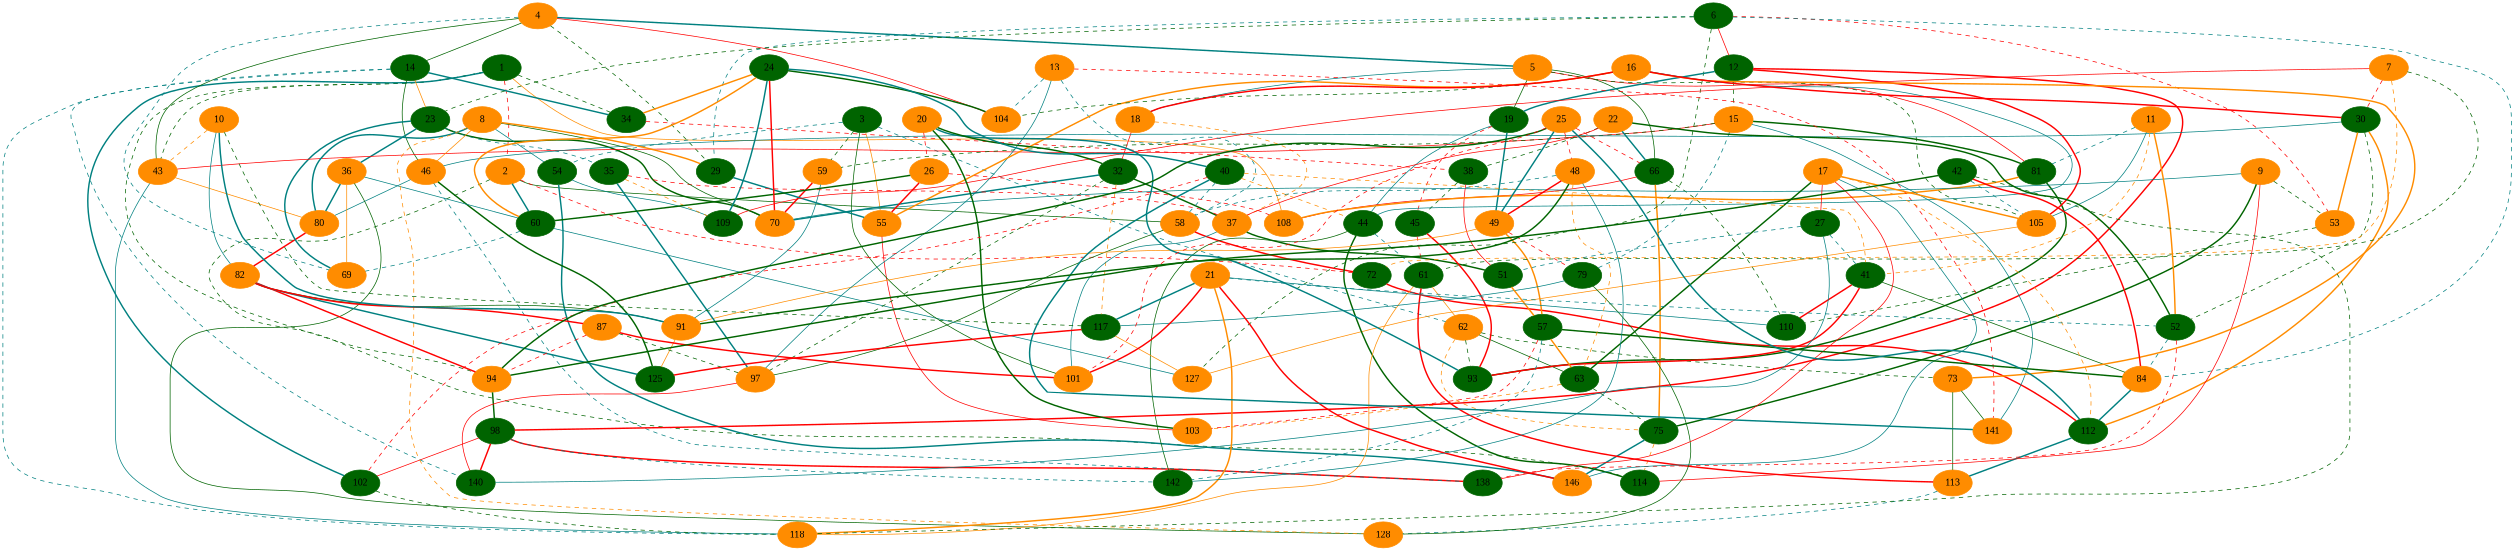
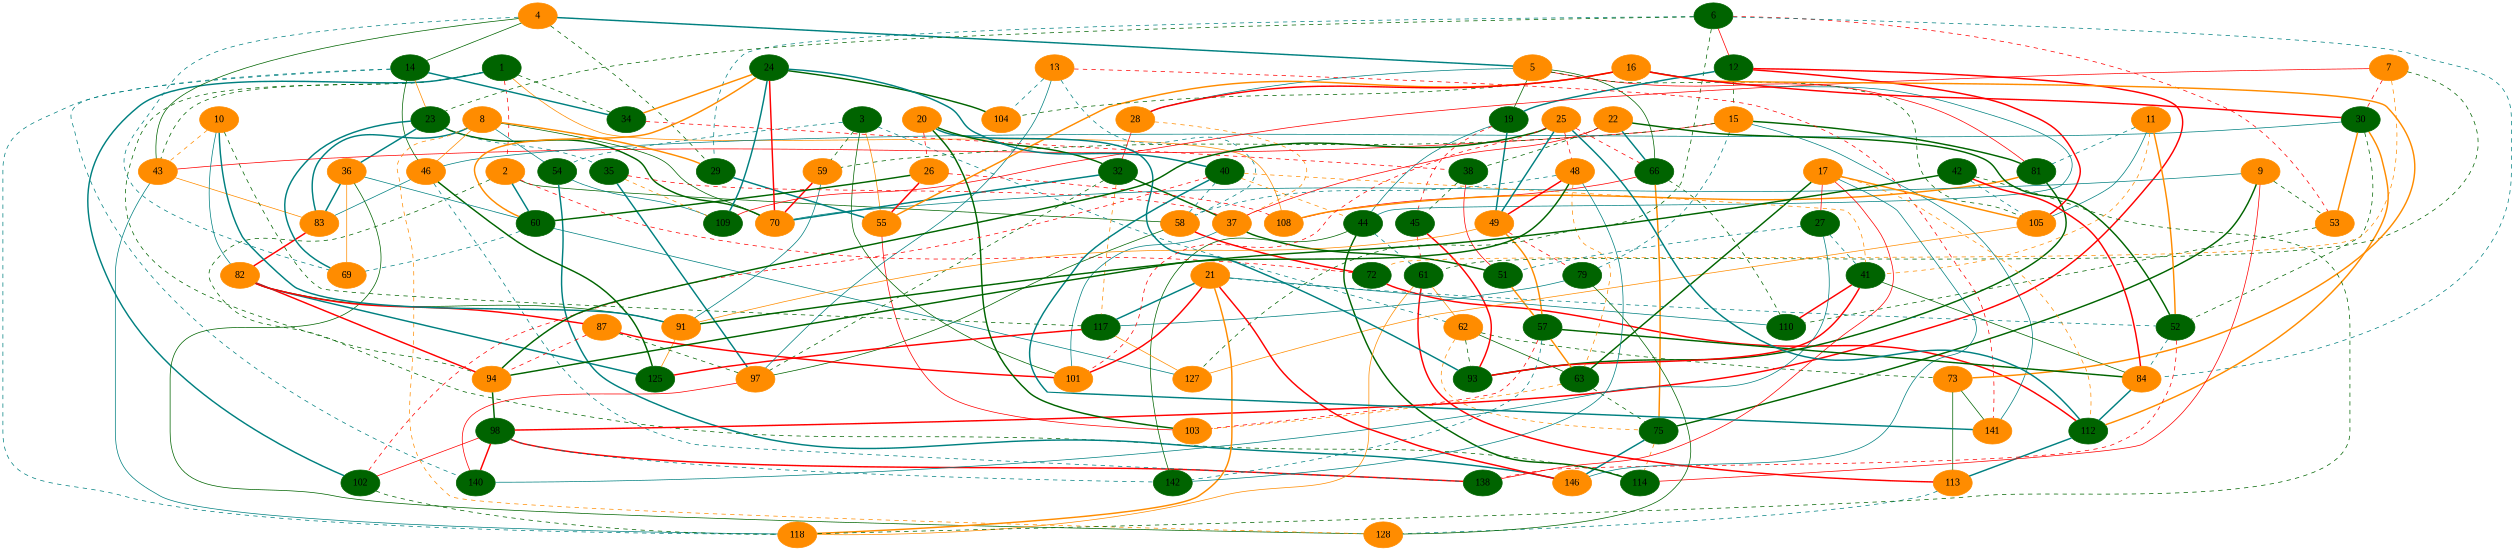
edge "4" -- "104": removed
node "18": label "18" -> "28"
node "80": label "80" -> "83"
